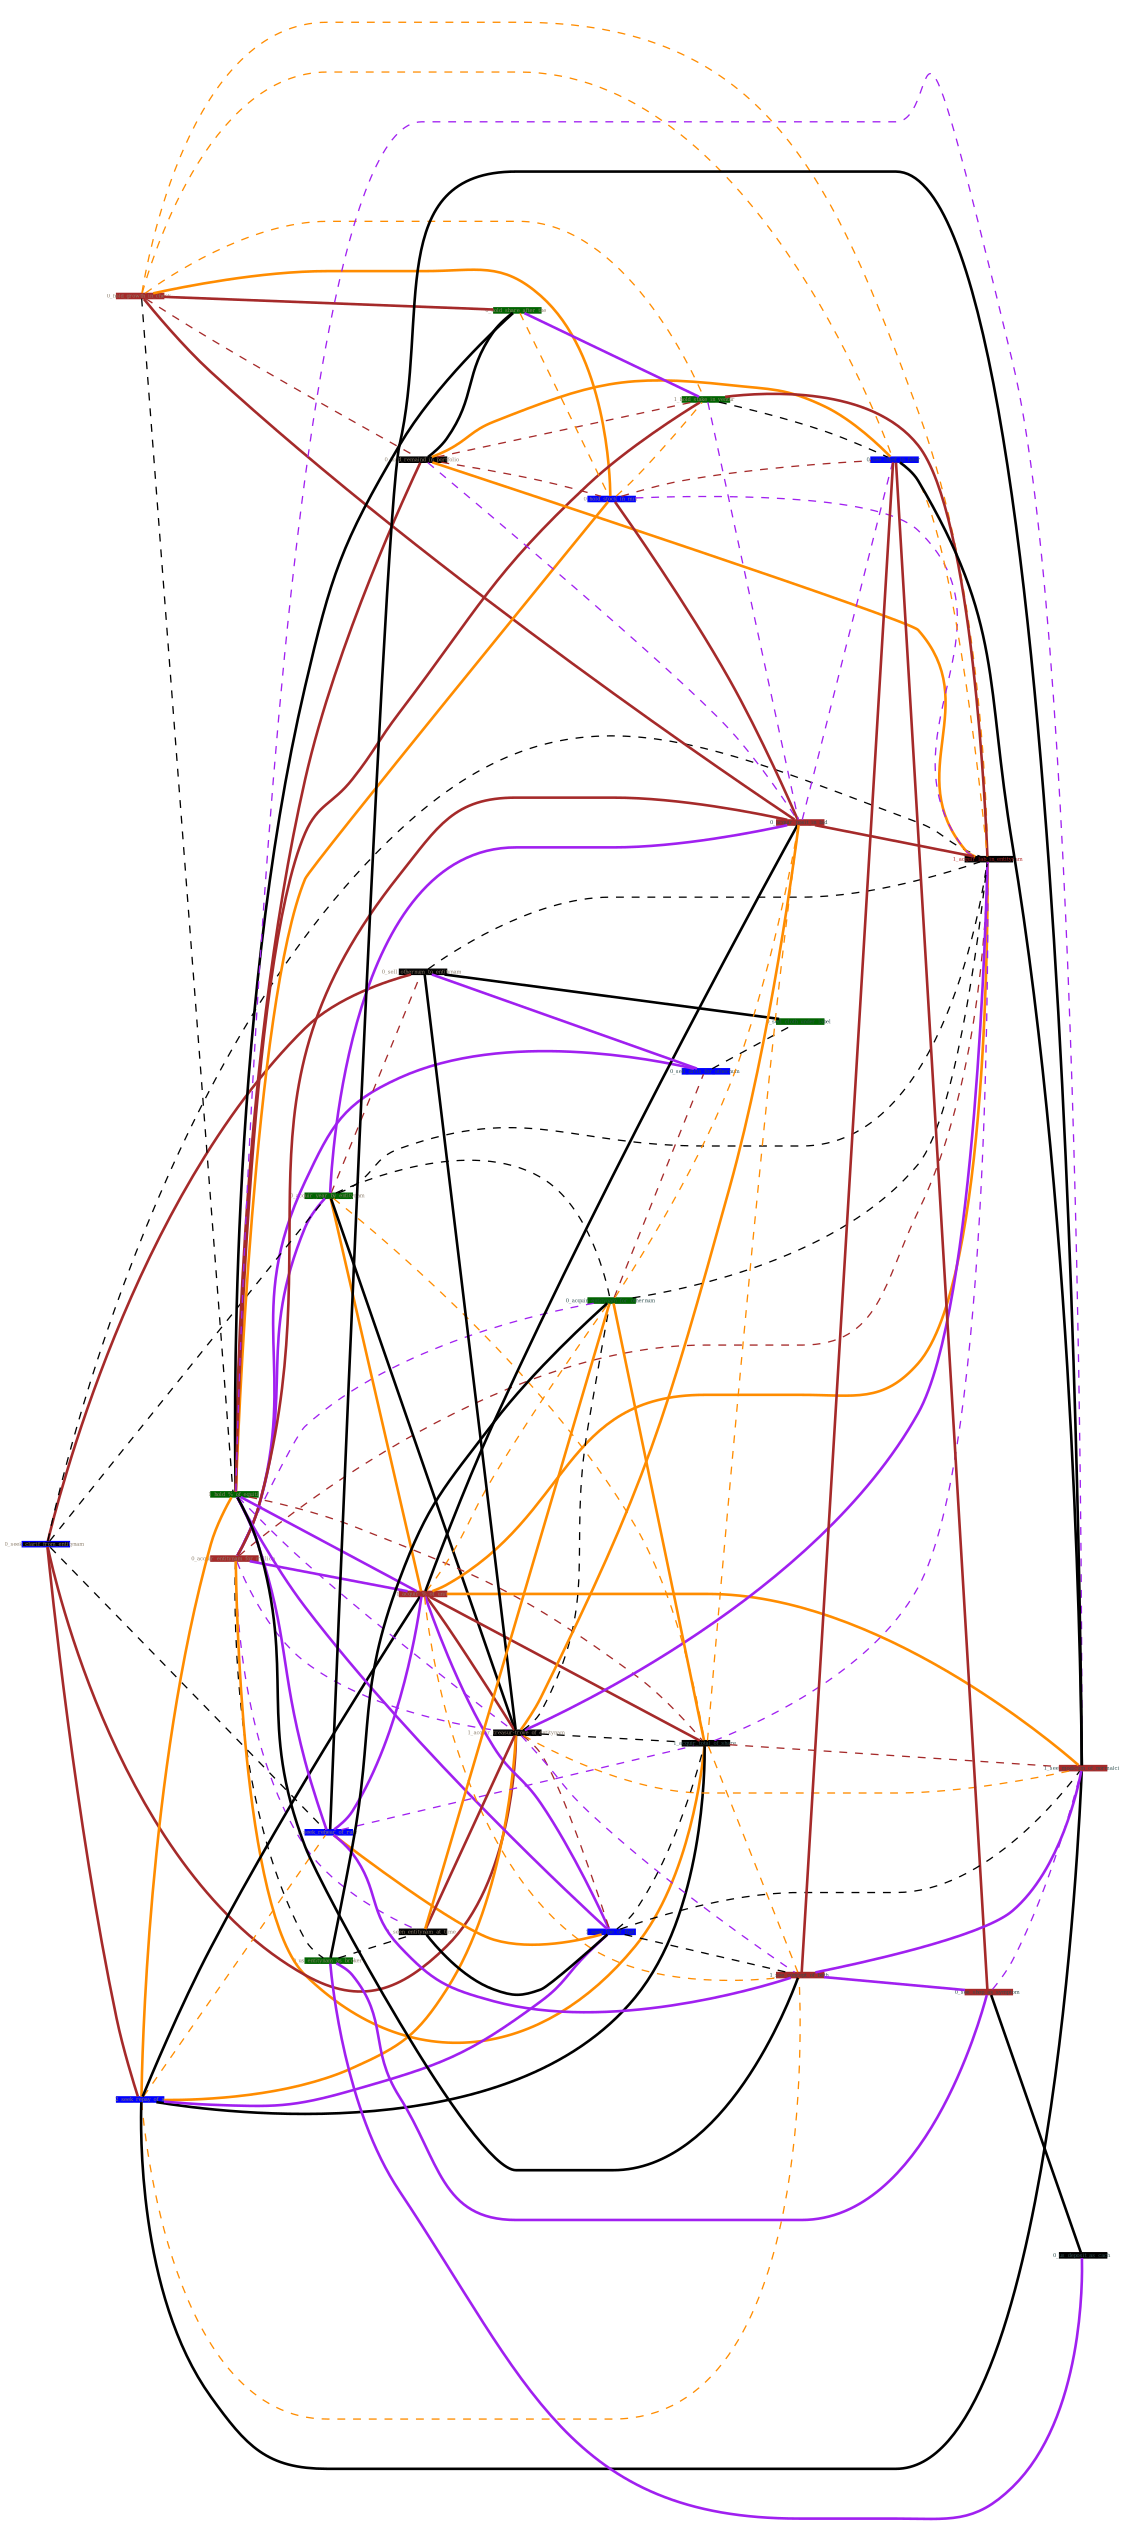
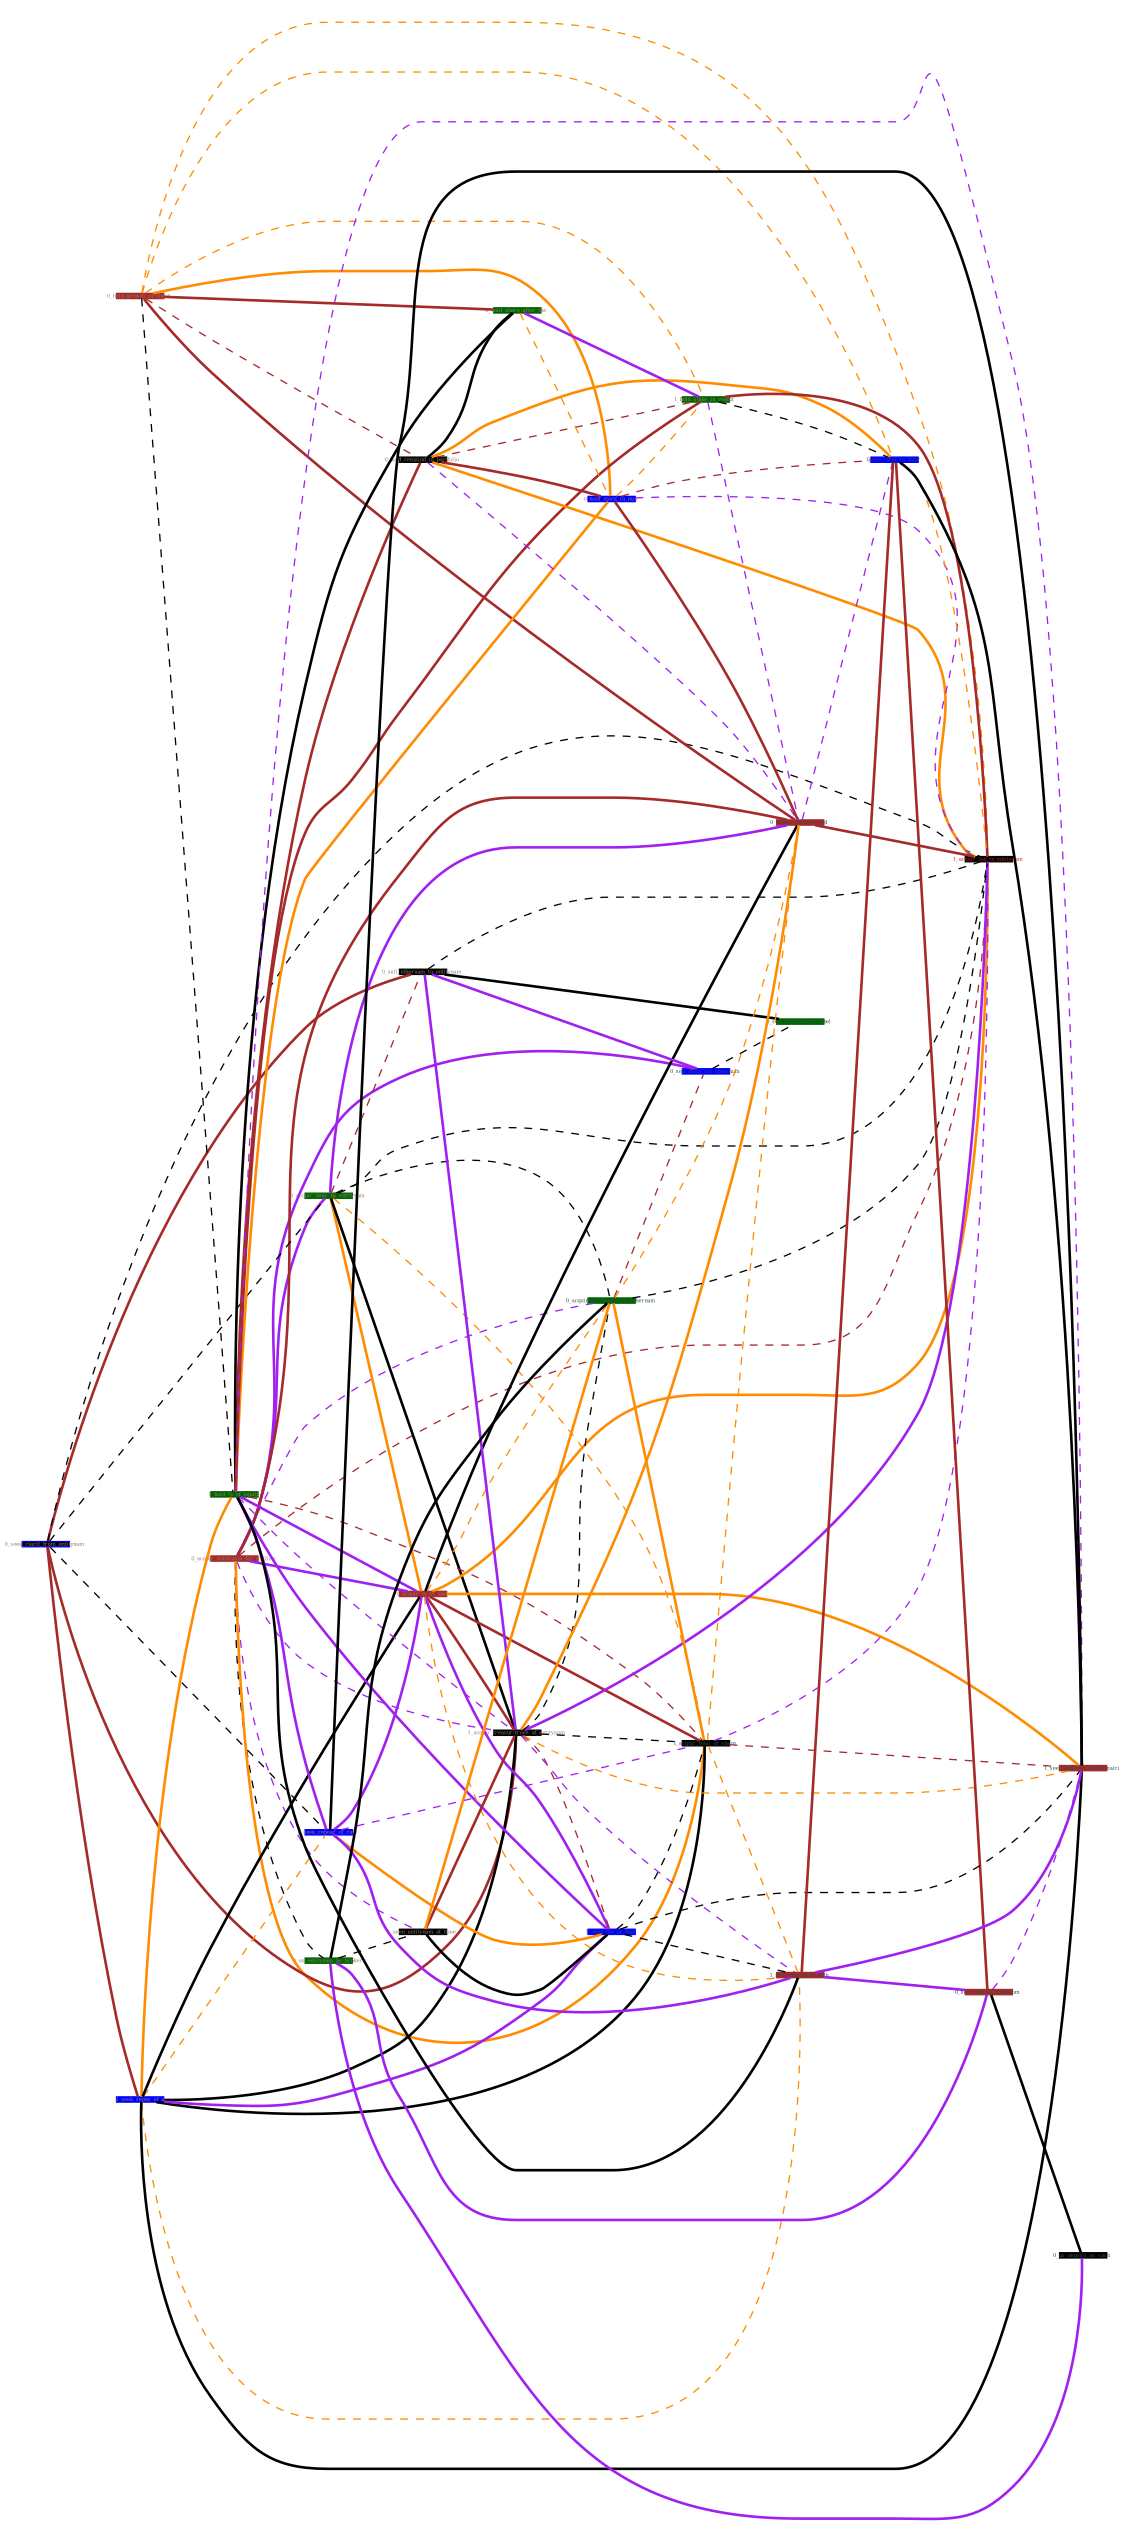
edge "0_hold_remaind_in_portfolio" -- "0_hold_stock_in_mix": style dashed -> bold
edge "0_sell_othernum_to_entitynam" -- "1_acquir_treasur-trove_of_entitynam": color black -> purple
edge "1_acquir_treasur-trove_of_entitynam" -- "2_seek_repay_of_a": color darkorange -> black
